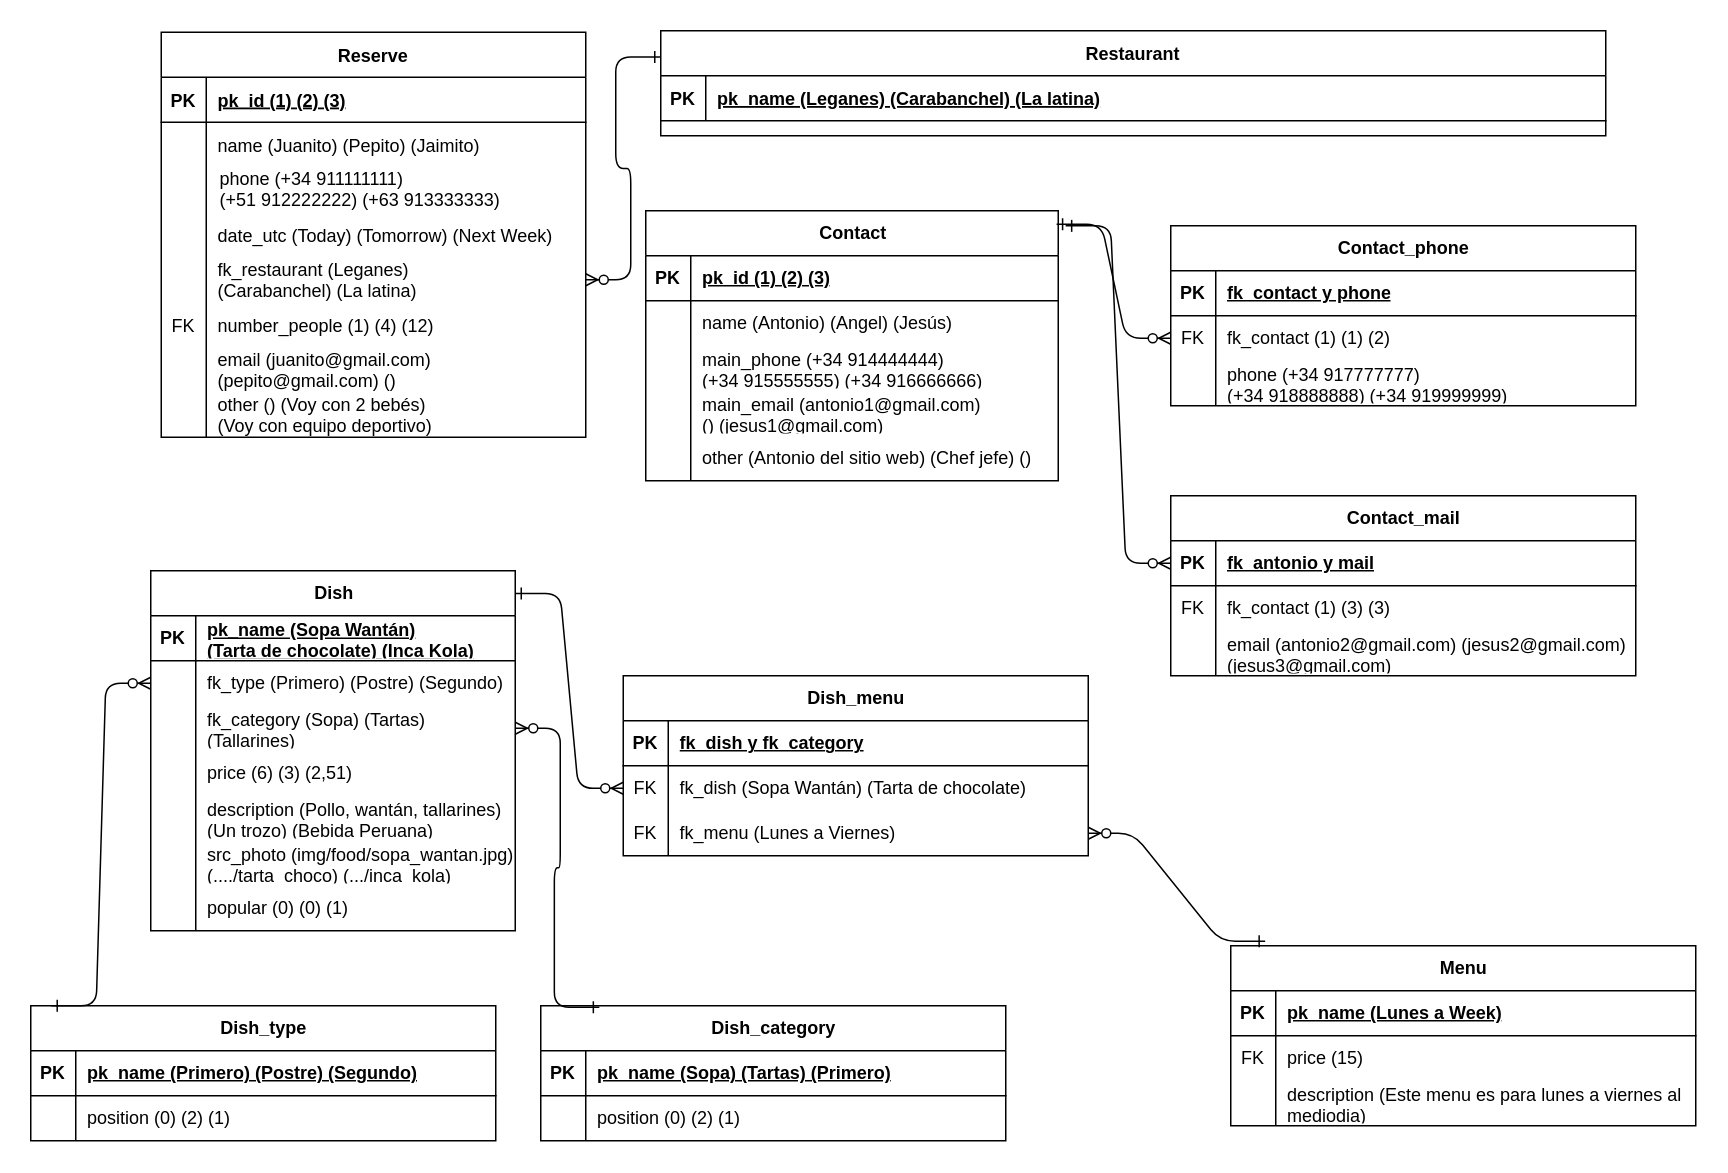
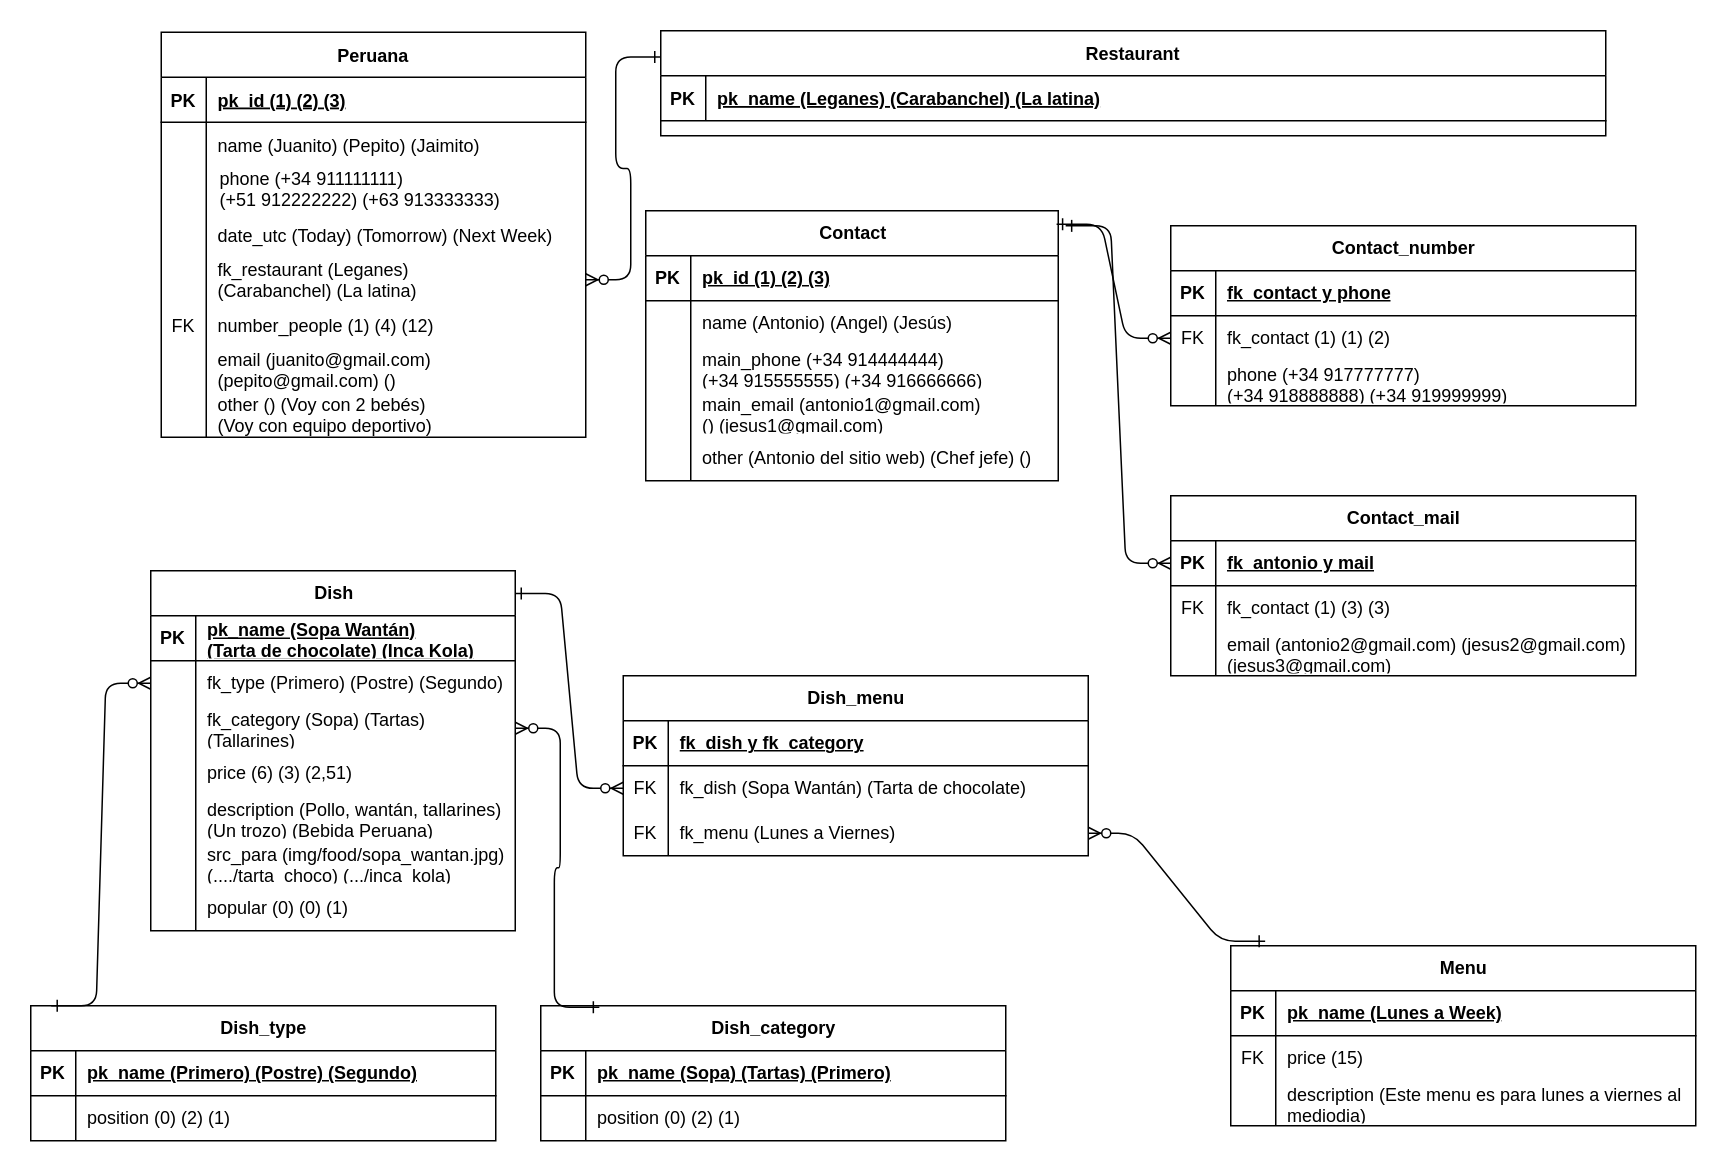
node "Reserve": label "Reserve" -> "Peruana"
node "Contact_phone": label "Contact_phone" -> "Contact_number"
node "src_photo (img/food/sopa_wantan.jpg)(..../tarta_choco) (.../inca_kola)": label "src_photo (img/food/sopa_wantan.jpg)(..../tarta_choco) (.../inca_kola)" -> "src_para (img/food/sopa_wantan.jpg)(..../tarta_choco) (.../inca_kola)"
